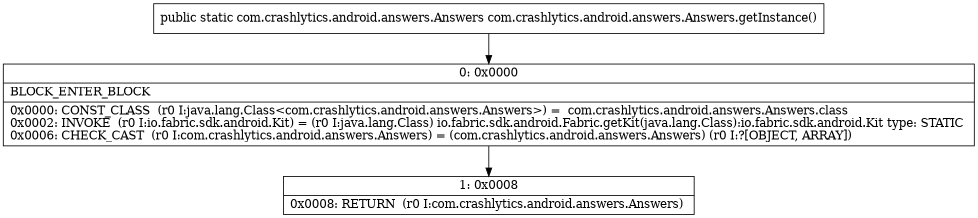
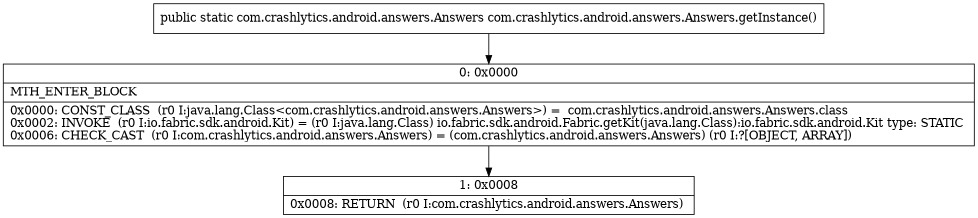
node "0: 0x0000": text "BLOCK_ENTER_BLOCK" -> "MTH_ENTER_BLOCK"
